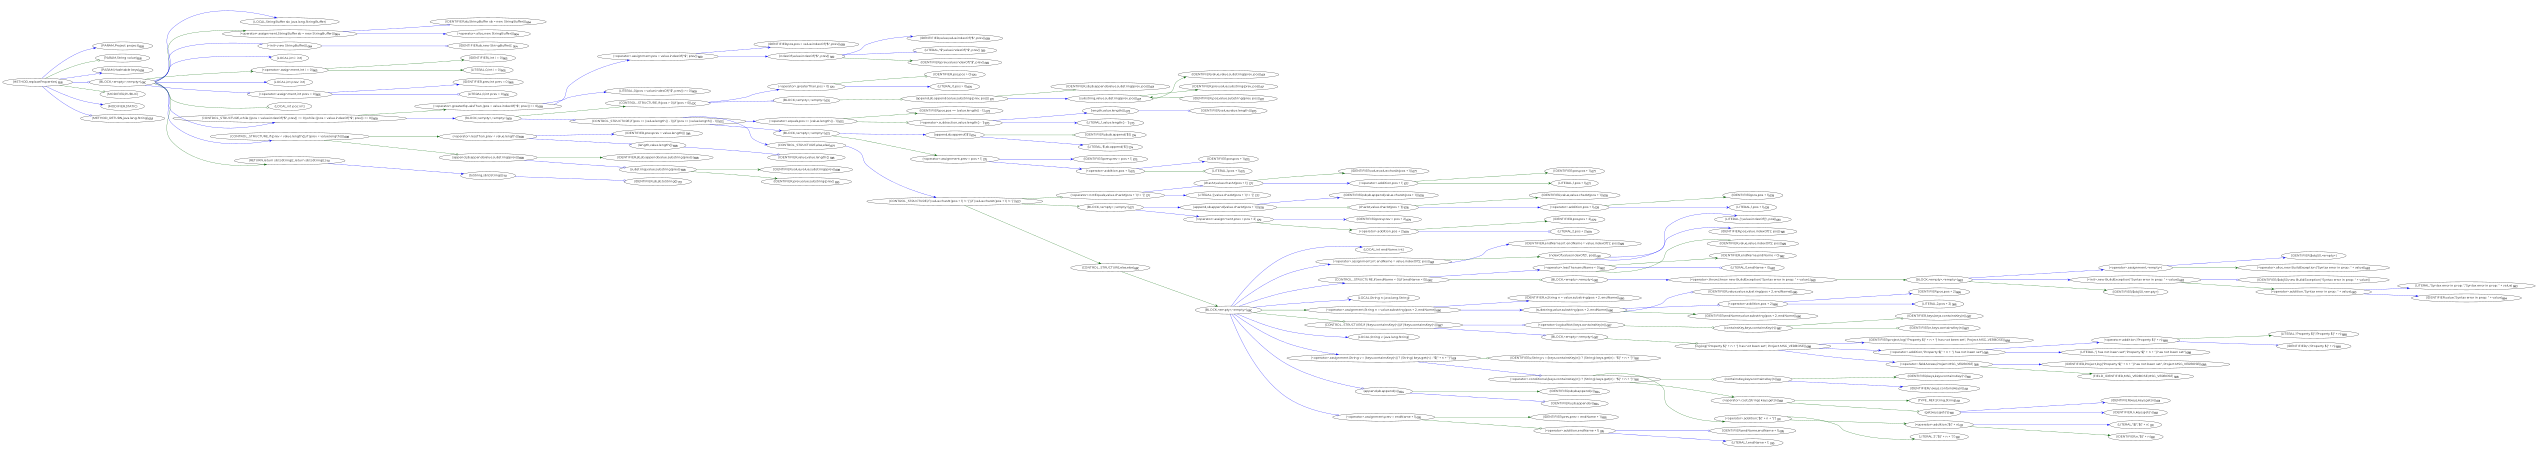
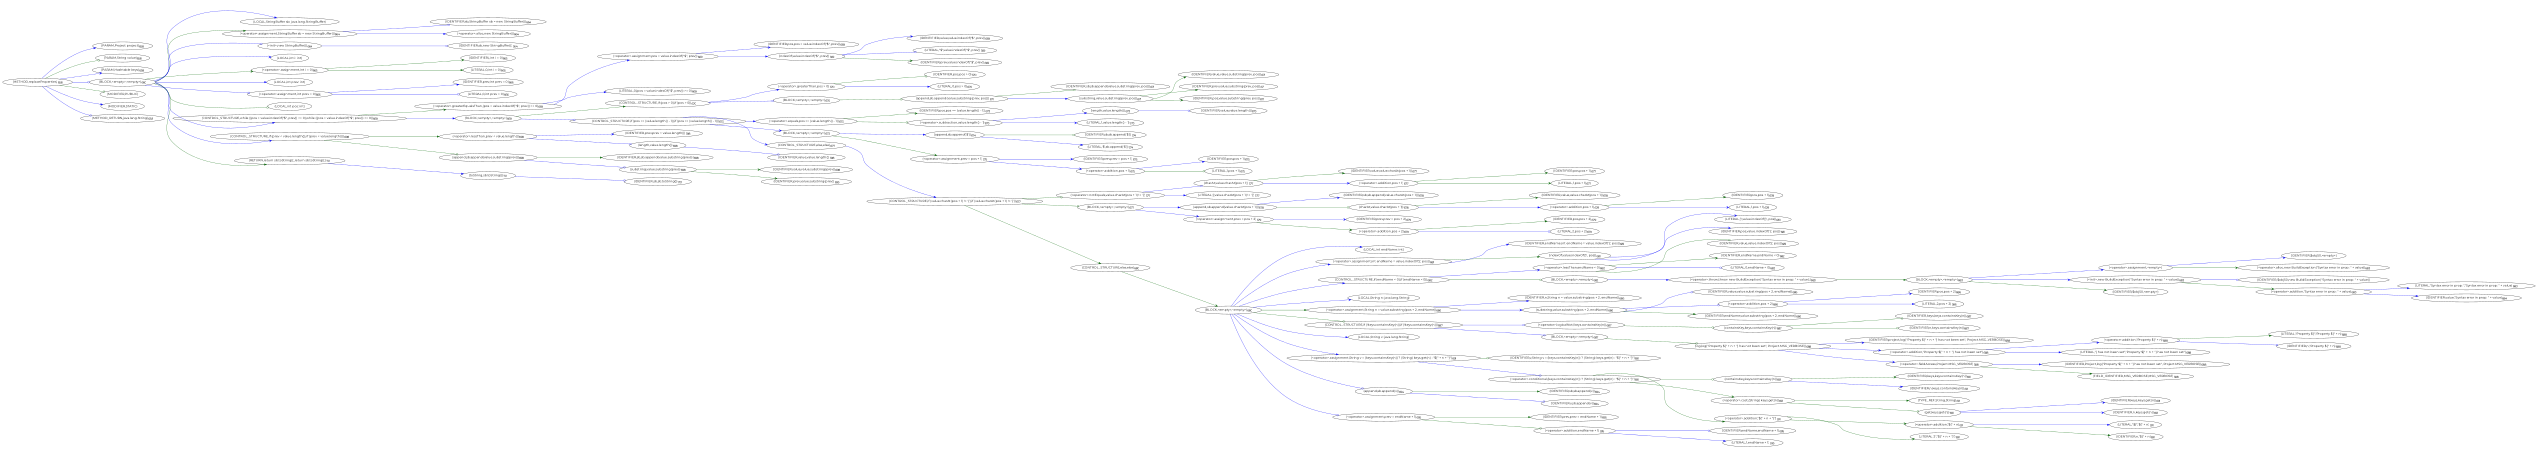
edge "(IDENTIFIER,pos,value.substring(prev, pos))" -> "(substring,value.substring(prev, pos))": reversed
